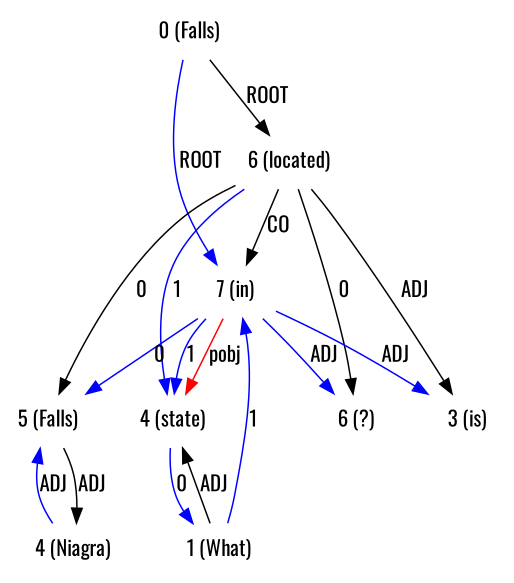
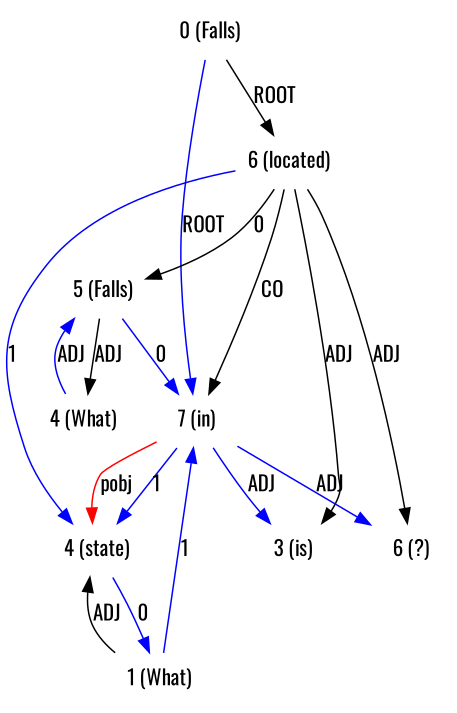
edge "6 (located)" -> "6 (?)": label "0" -> "ADJ"
edge "7 (in)" -> "5 (Falls)": reversed
node "4 (Niagra)": label "4 (Niagra)" -> "4 (What)"
